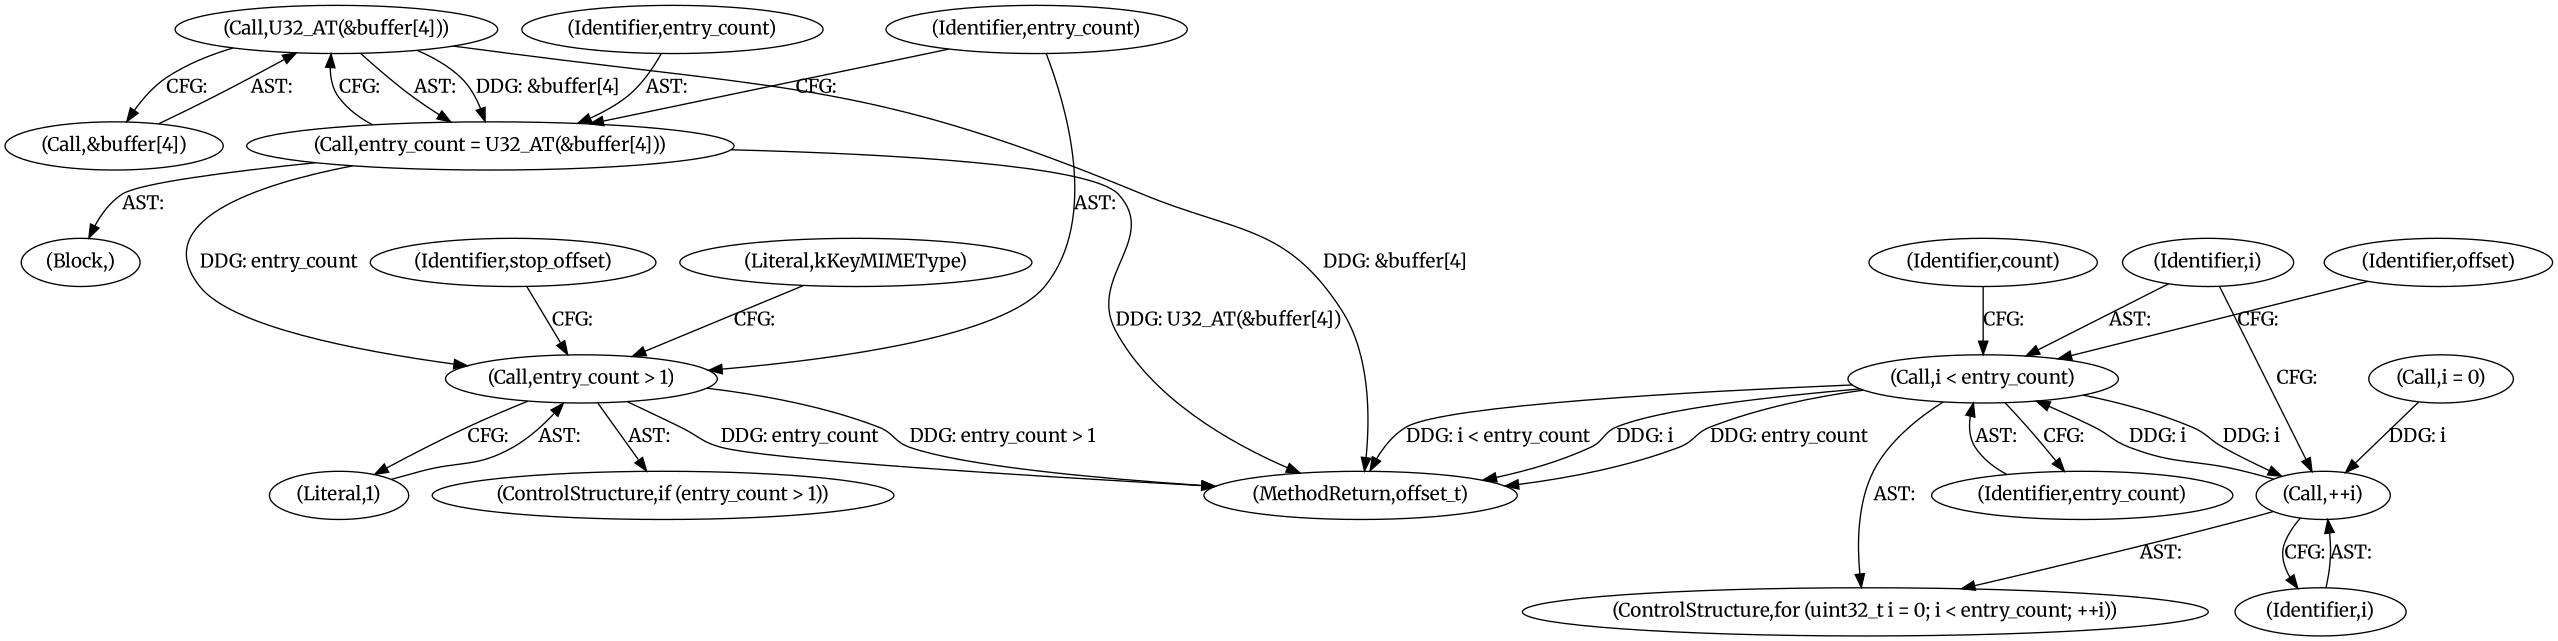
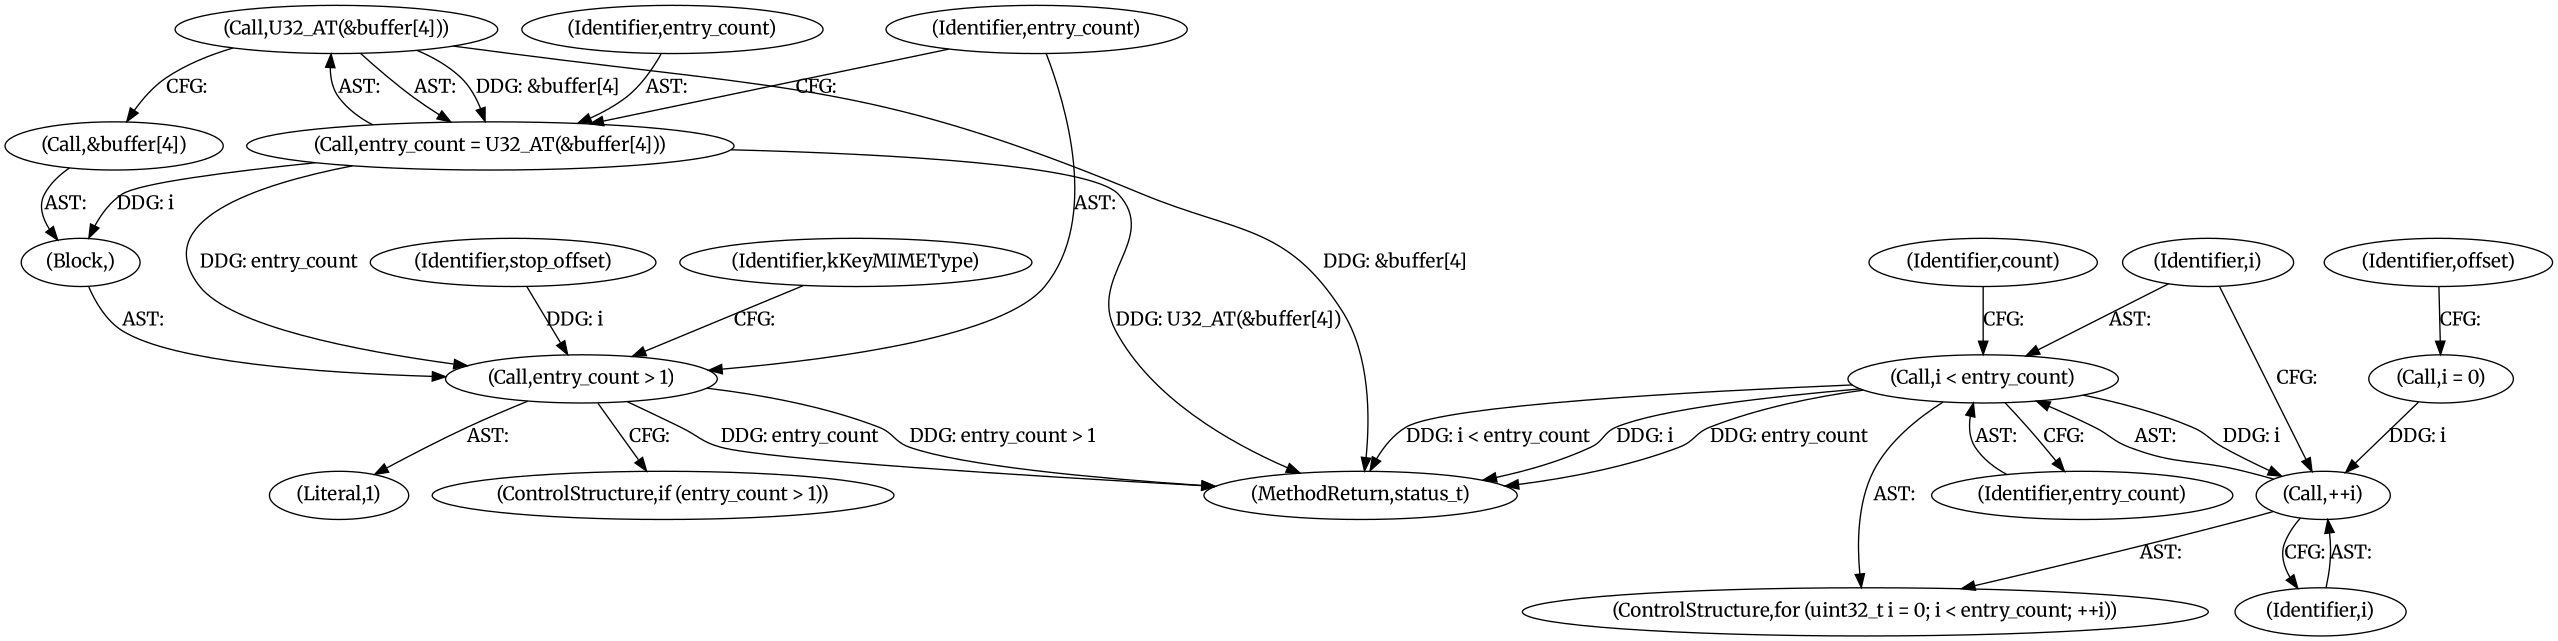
edge "(Call,entry_count = U32_AT(&buffer[4]))" -> "(Call,U32_AT(&buffer[4]))": label "CFG: " -> "AST: "
edge "(Call,&buffer[4])" -> "(Call,U32_AT(&buffer[4]))": now "(Call,&buffer[4])" -> "(Block,)"
edge "(Call,entry_count = U32_AT(&buffer[4]))" -> "(Block,)": label "AST: " -> "DDG: i"
node "(Literal,kKeyMIMEType)": label "(Literal,kKeyMIMEType)" -> "(Identifier,kKeyMIMEType)"
edge "(Identifier,offset)" -> "(Call,i < entry_count)": now "(Identifier,offset)" -> "(Call,i = 0)"
edge "(Identifier,stop_offset)" -> "(Call,entry_count > 1)": label "CFG: " -> "DDG: i"
edge "(Call,entry_count > 1)" -> "(Literal,1)": label "CFG: " -> "AST: "
edge "(Call,entry_count > 1)" -> "(ControlStructure,if (entry_count > 1))": label "AST: " -> "CFG: "
edge "(Call,++i)" -> "(Call,i < entry_count)": label "DDG: i" -> "AST: "
edge "(Literal,1)" -> "(Call,entry_count > 1)": now "(Block,)" -> "(Call,entry_count > 1)"
node "(MethodReturn,offset_t)": label "(MethodReturn,offset_t)" -> "(MethodReturn,status_t)"
